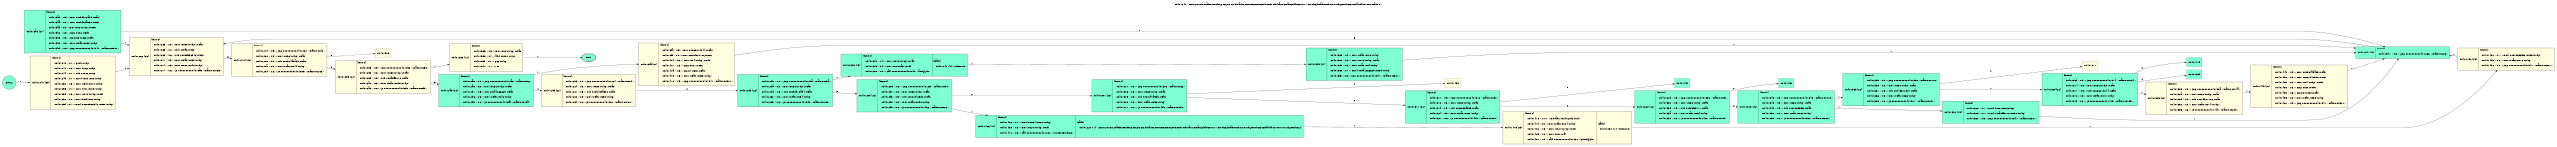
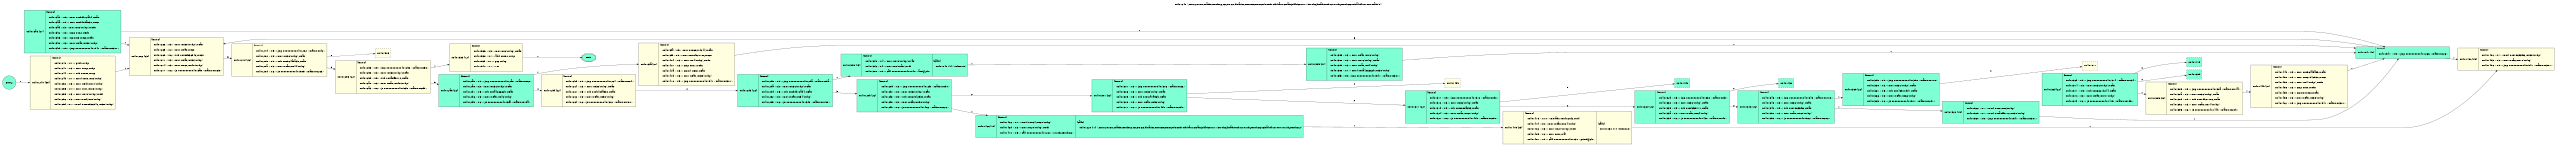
edge "0x40148c [15]" -> "0x401541 [5]": reversed
edge "0x401359 [22]" -> "0x40136f [22]": removed, label "1"
